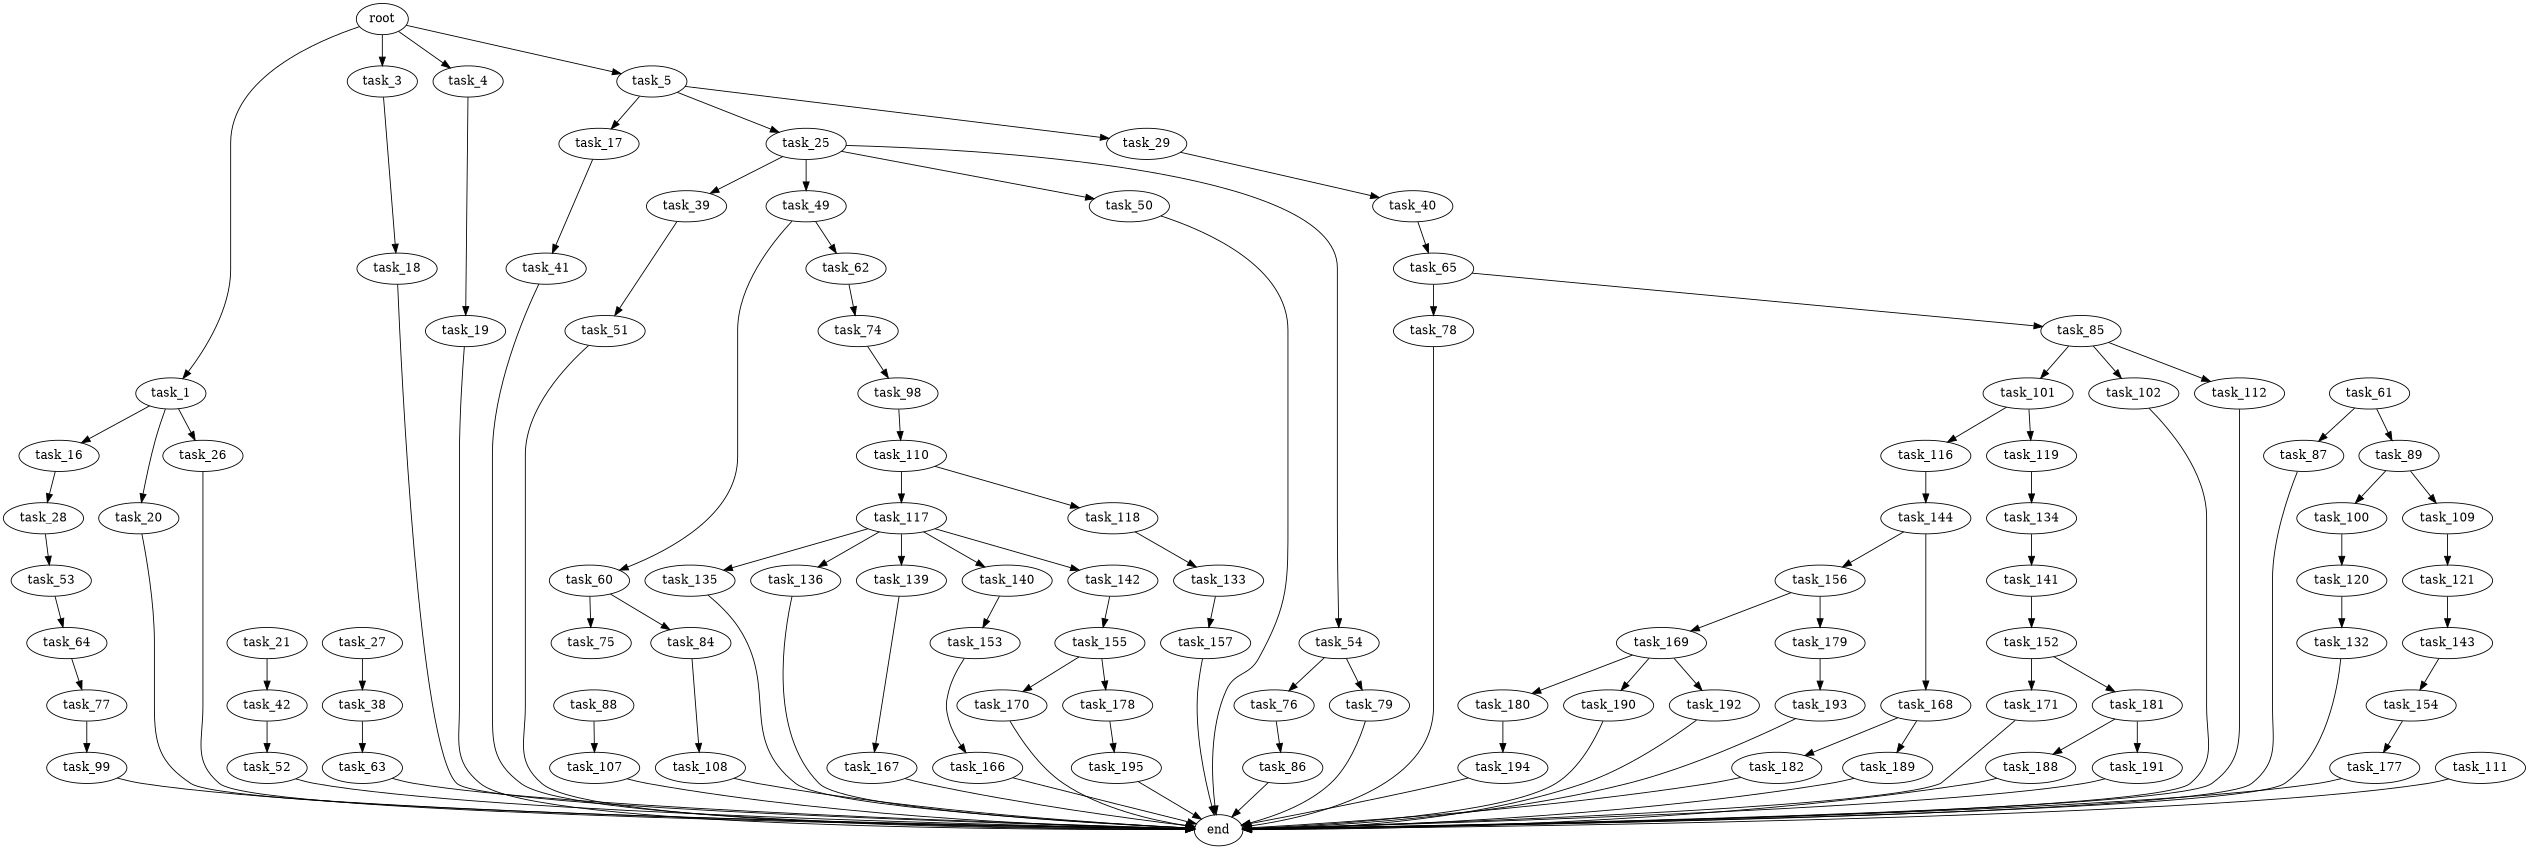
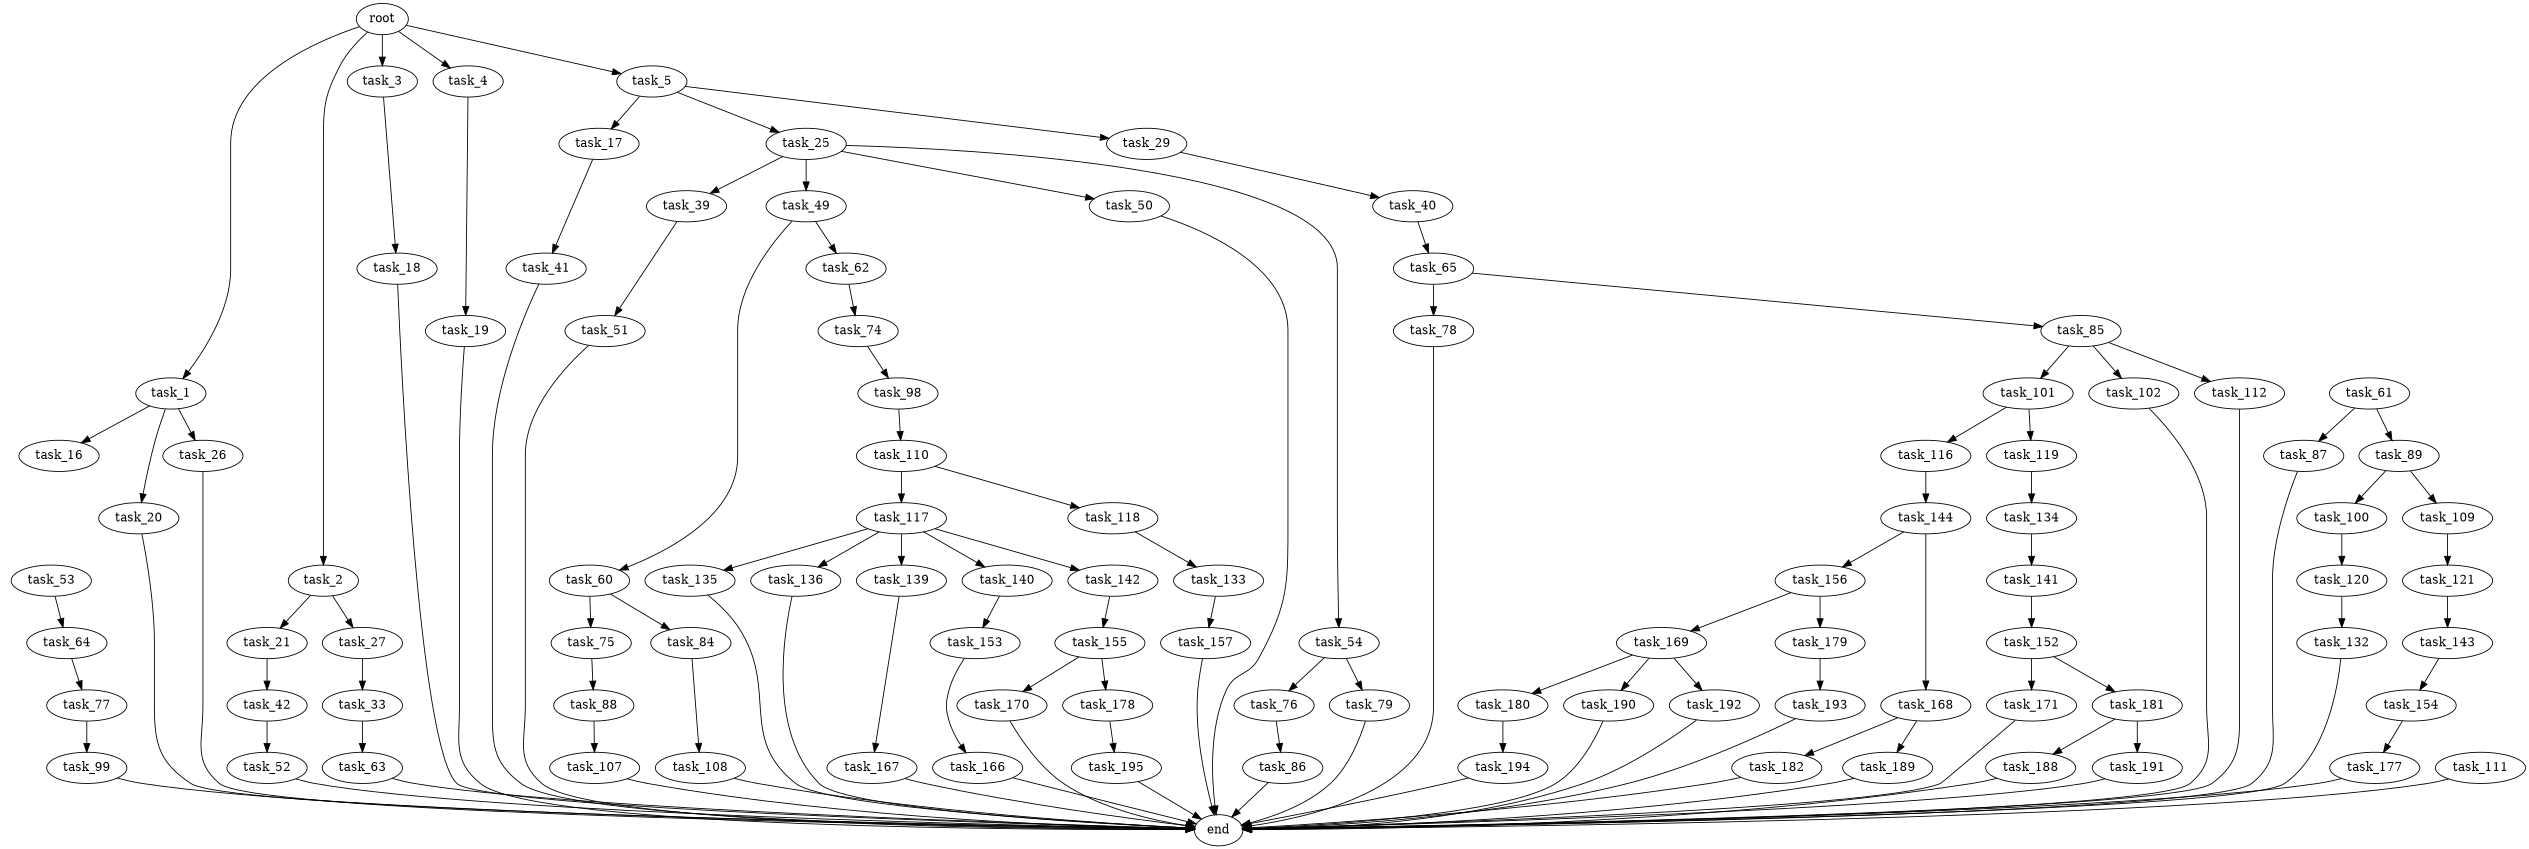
node "task_28": removed
node "task_2": added
edge "task_75" -> "task_88": added
node "task_38": label "task_38" -> "task_33"
